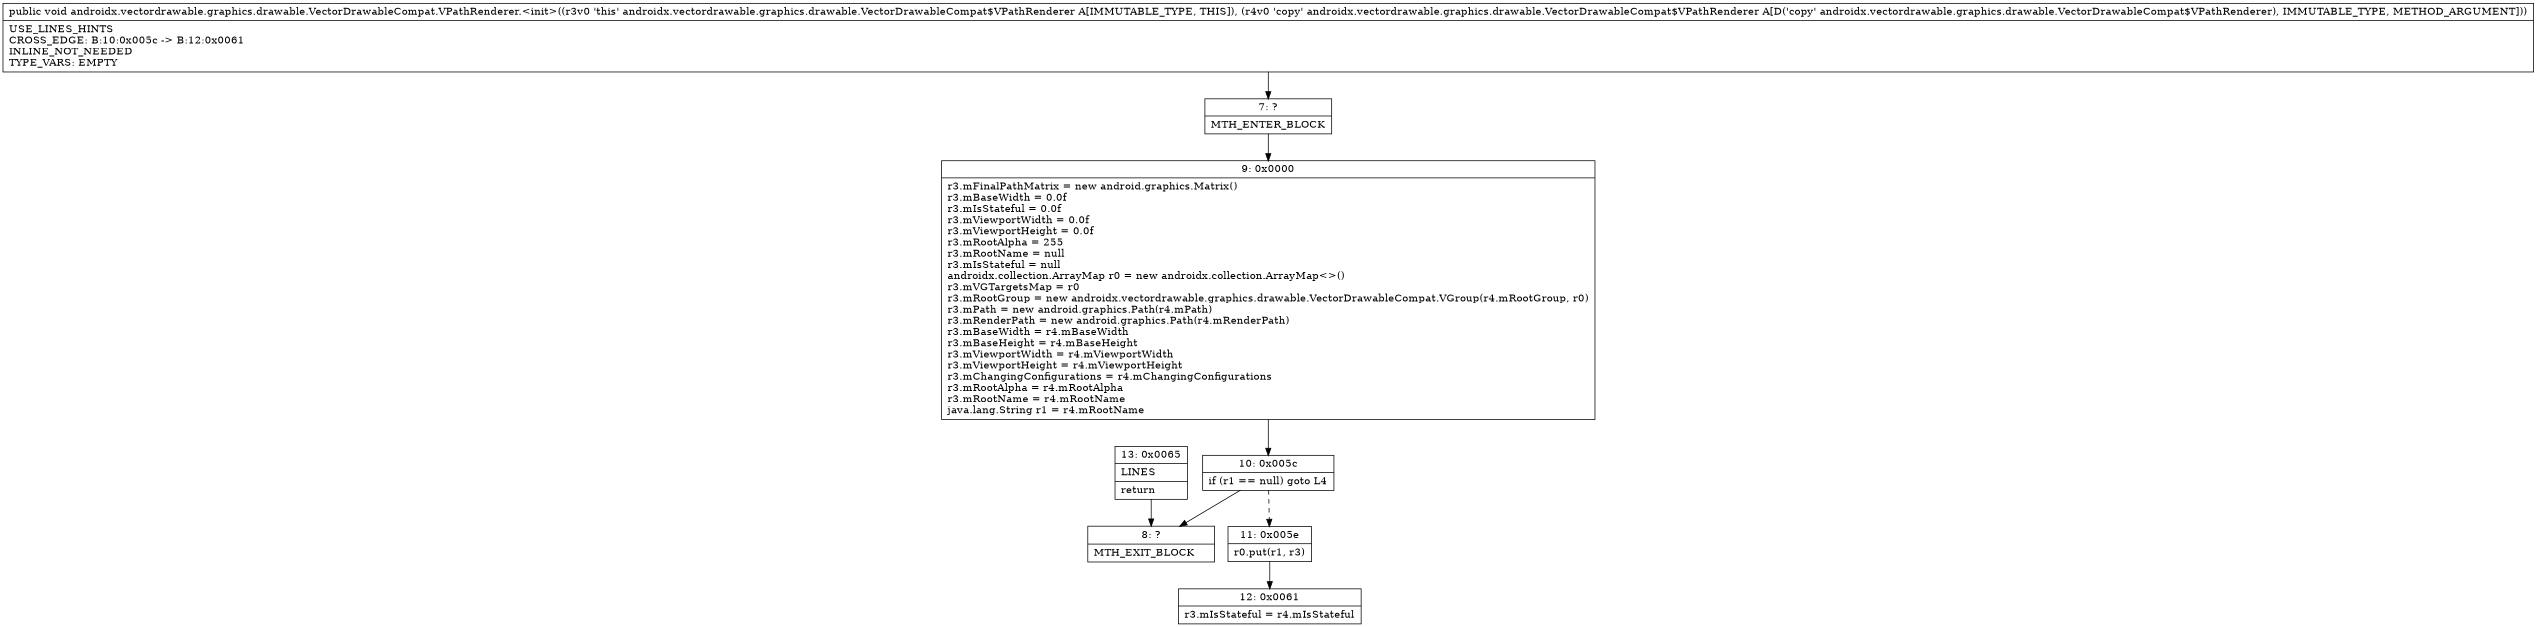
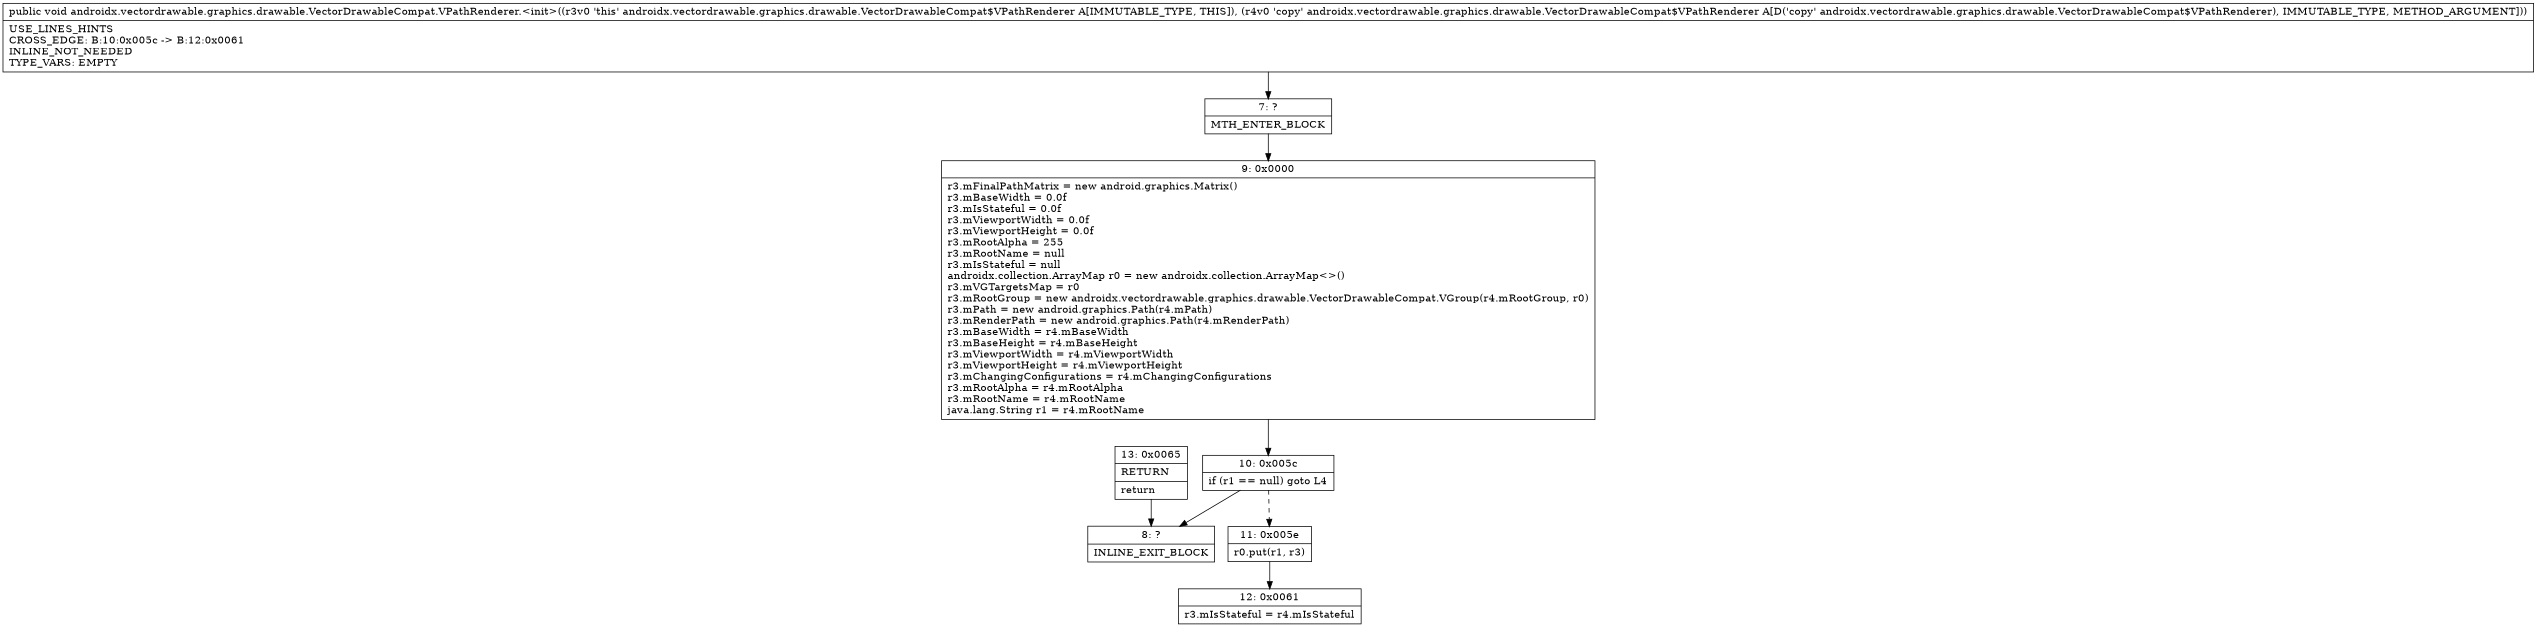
node "13: 0x0065": text "LINES" -> "RETURN"
node "8: ?": text "MTH_EXIT_BLOCK" -> "INLINE_EXIT_BLOCK"
